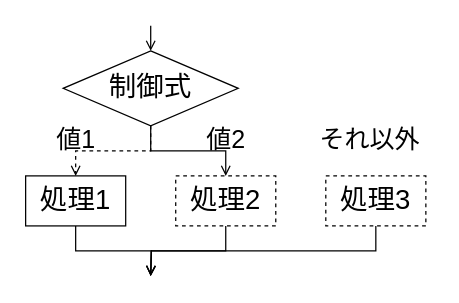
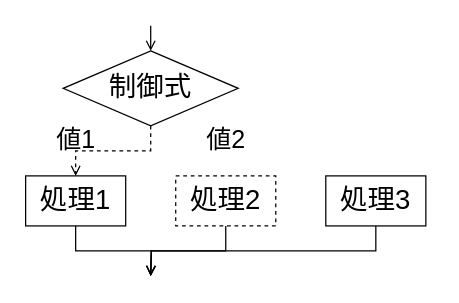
node "それ以外": removed
edge "制御式" -> "処理2": removed
node "処理3": style dashed -> solid
